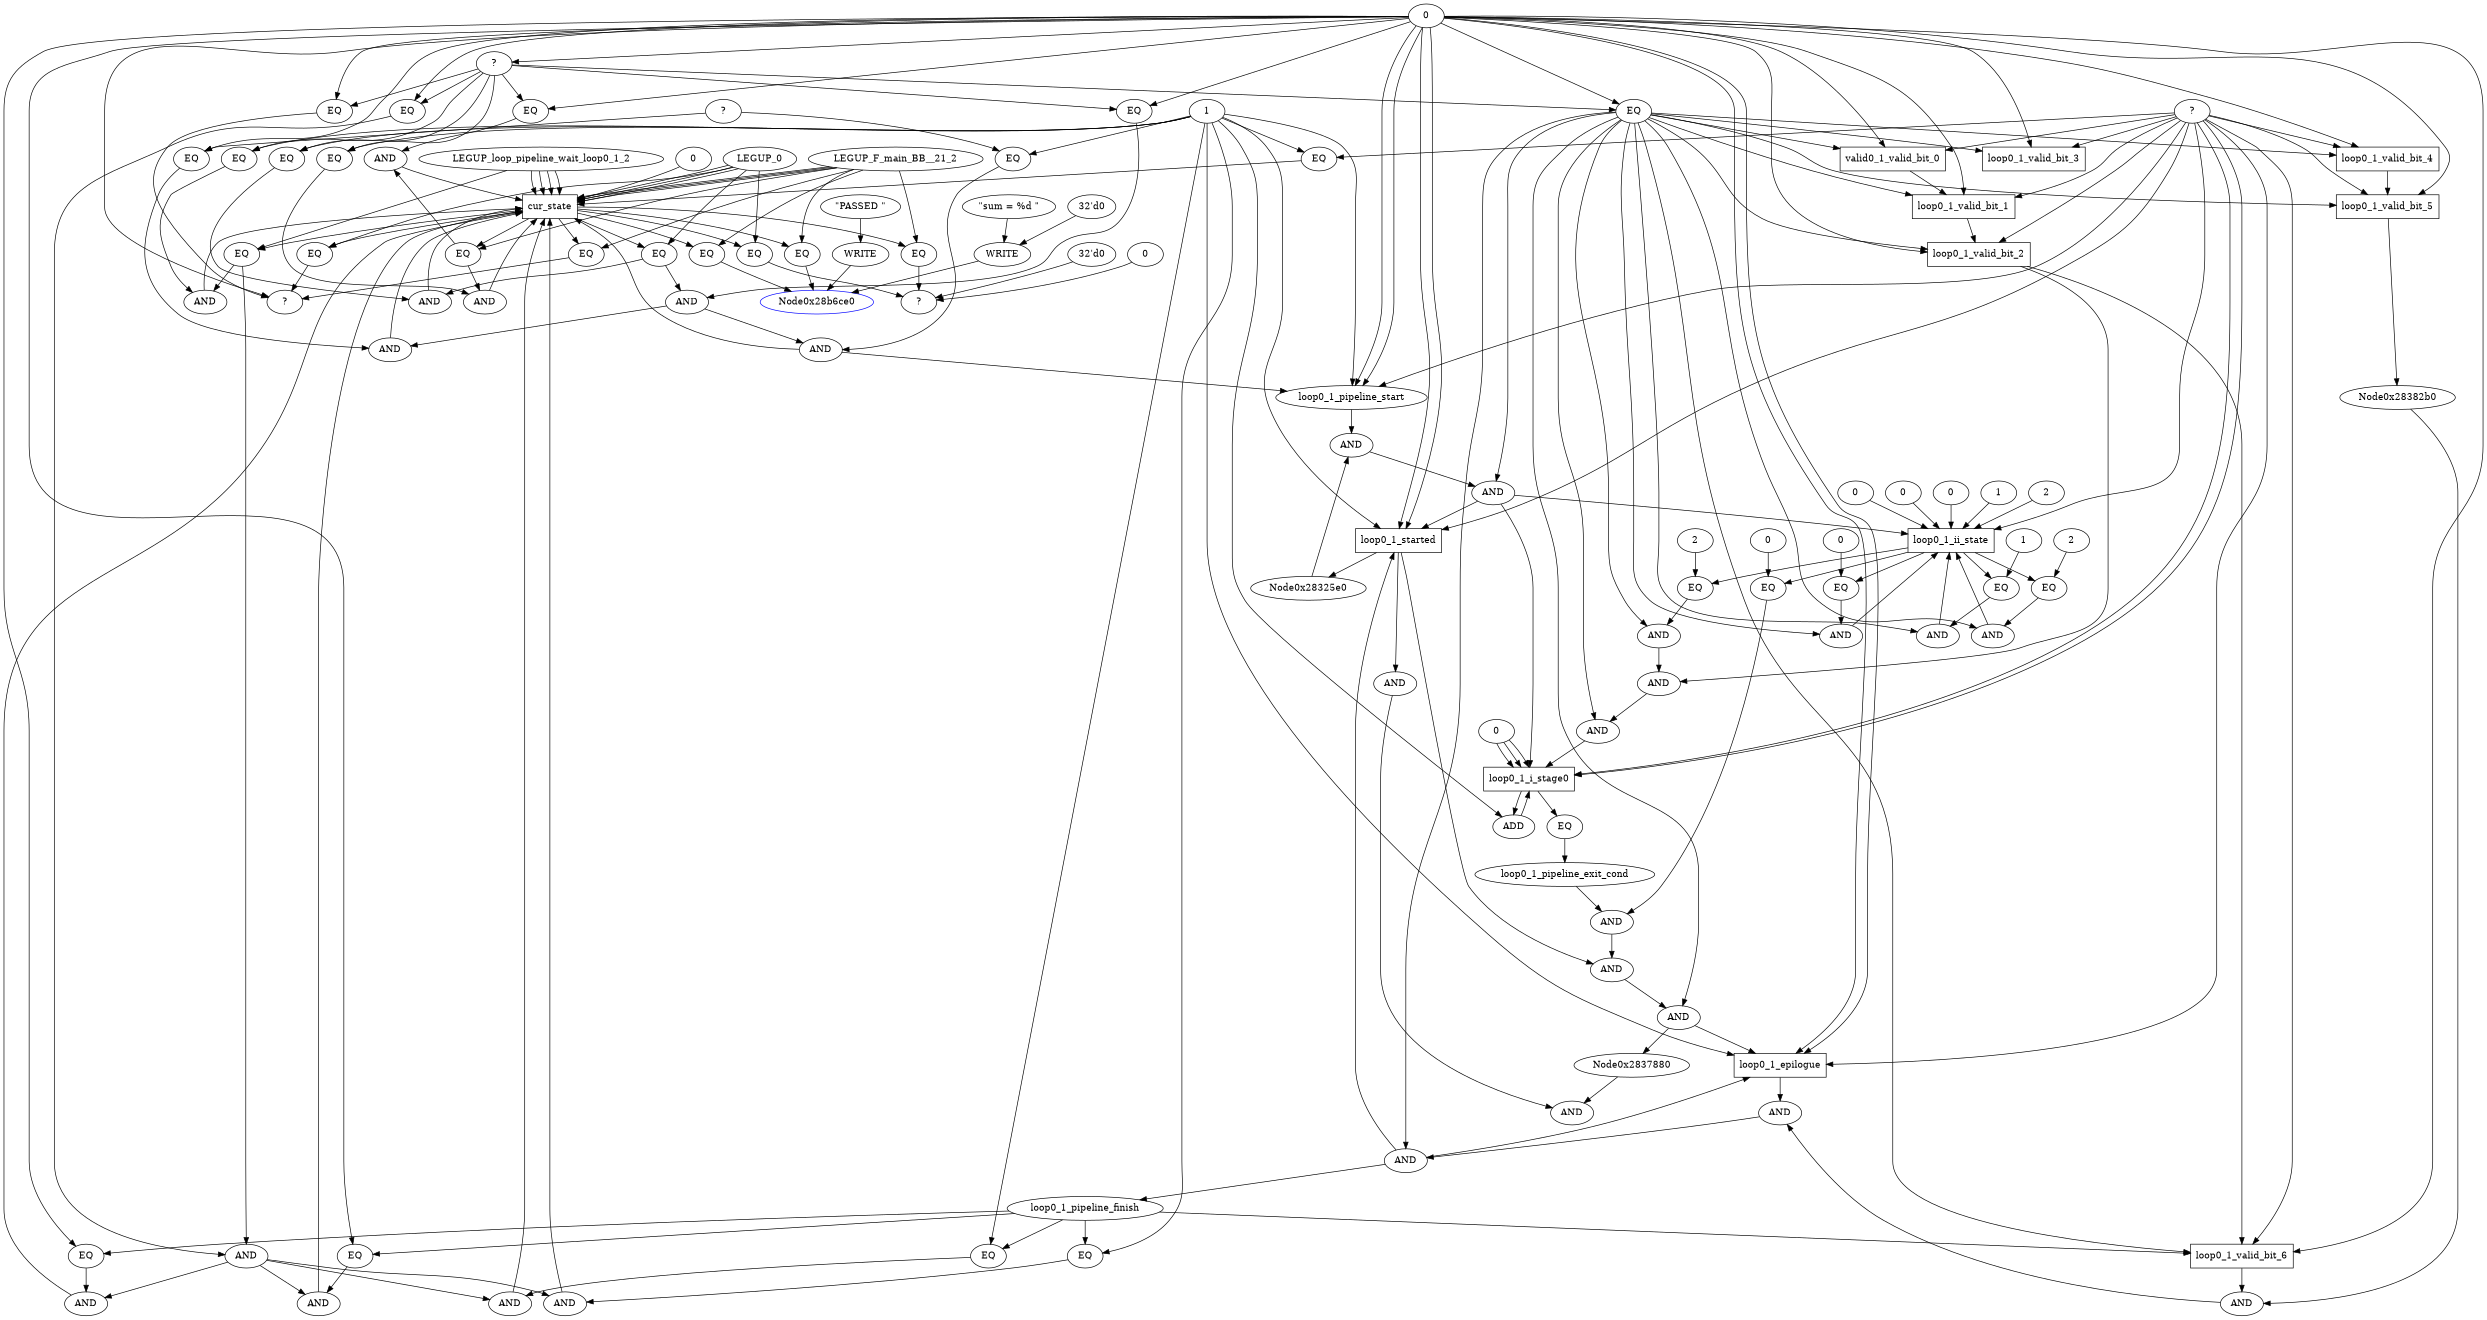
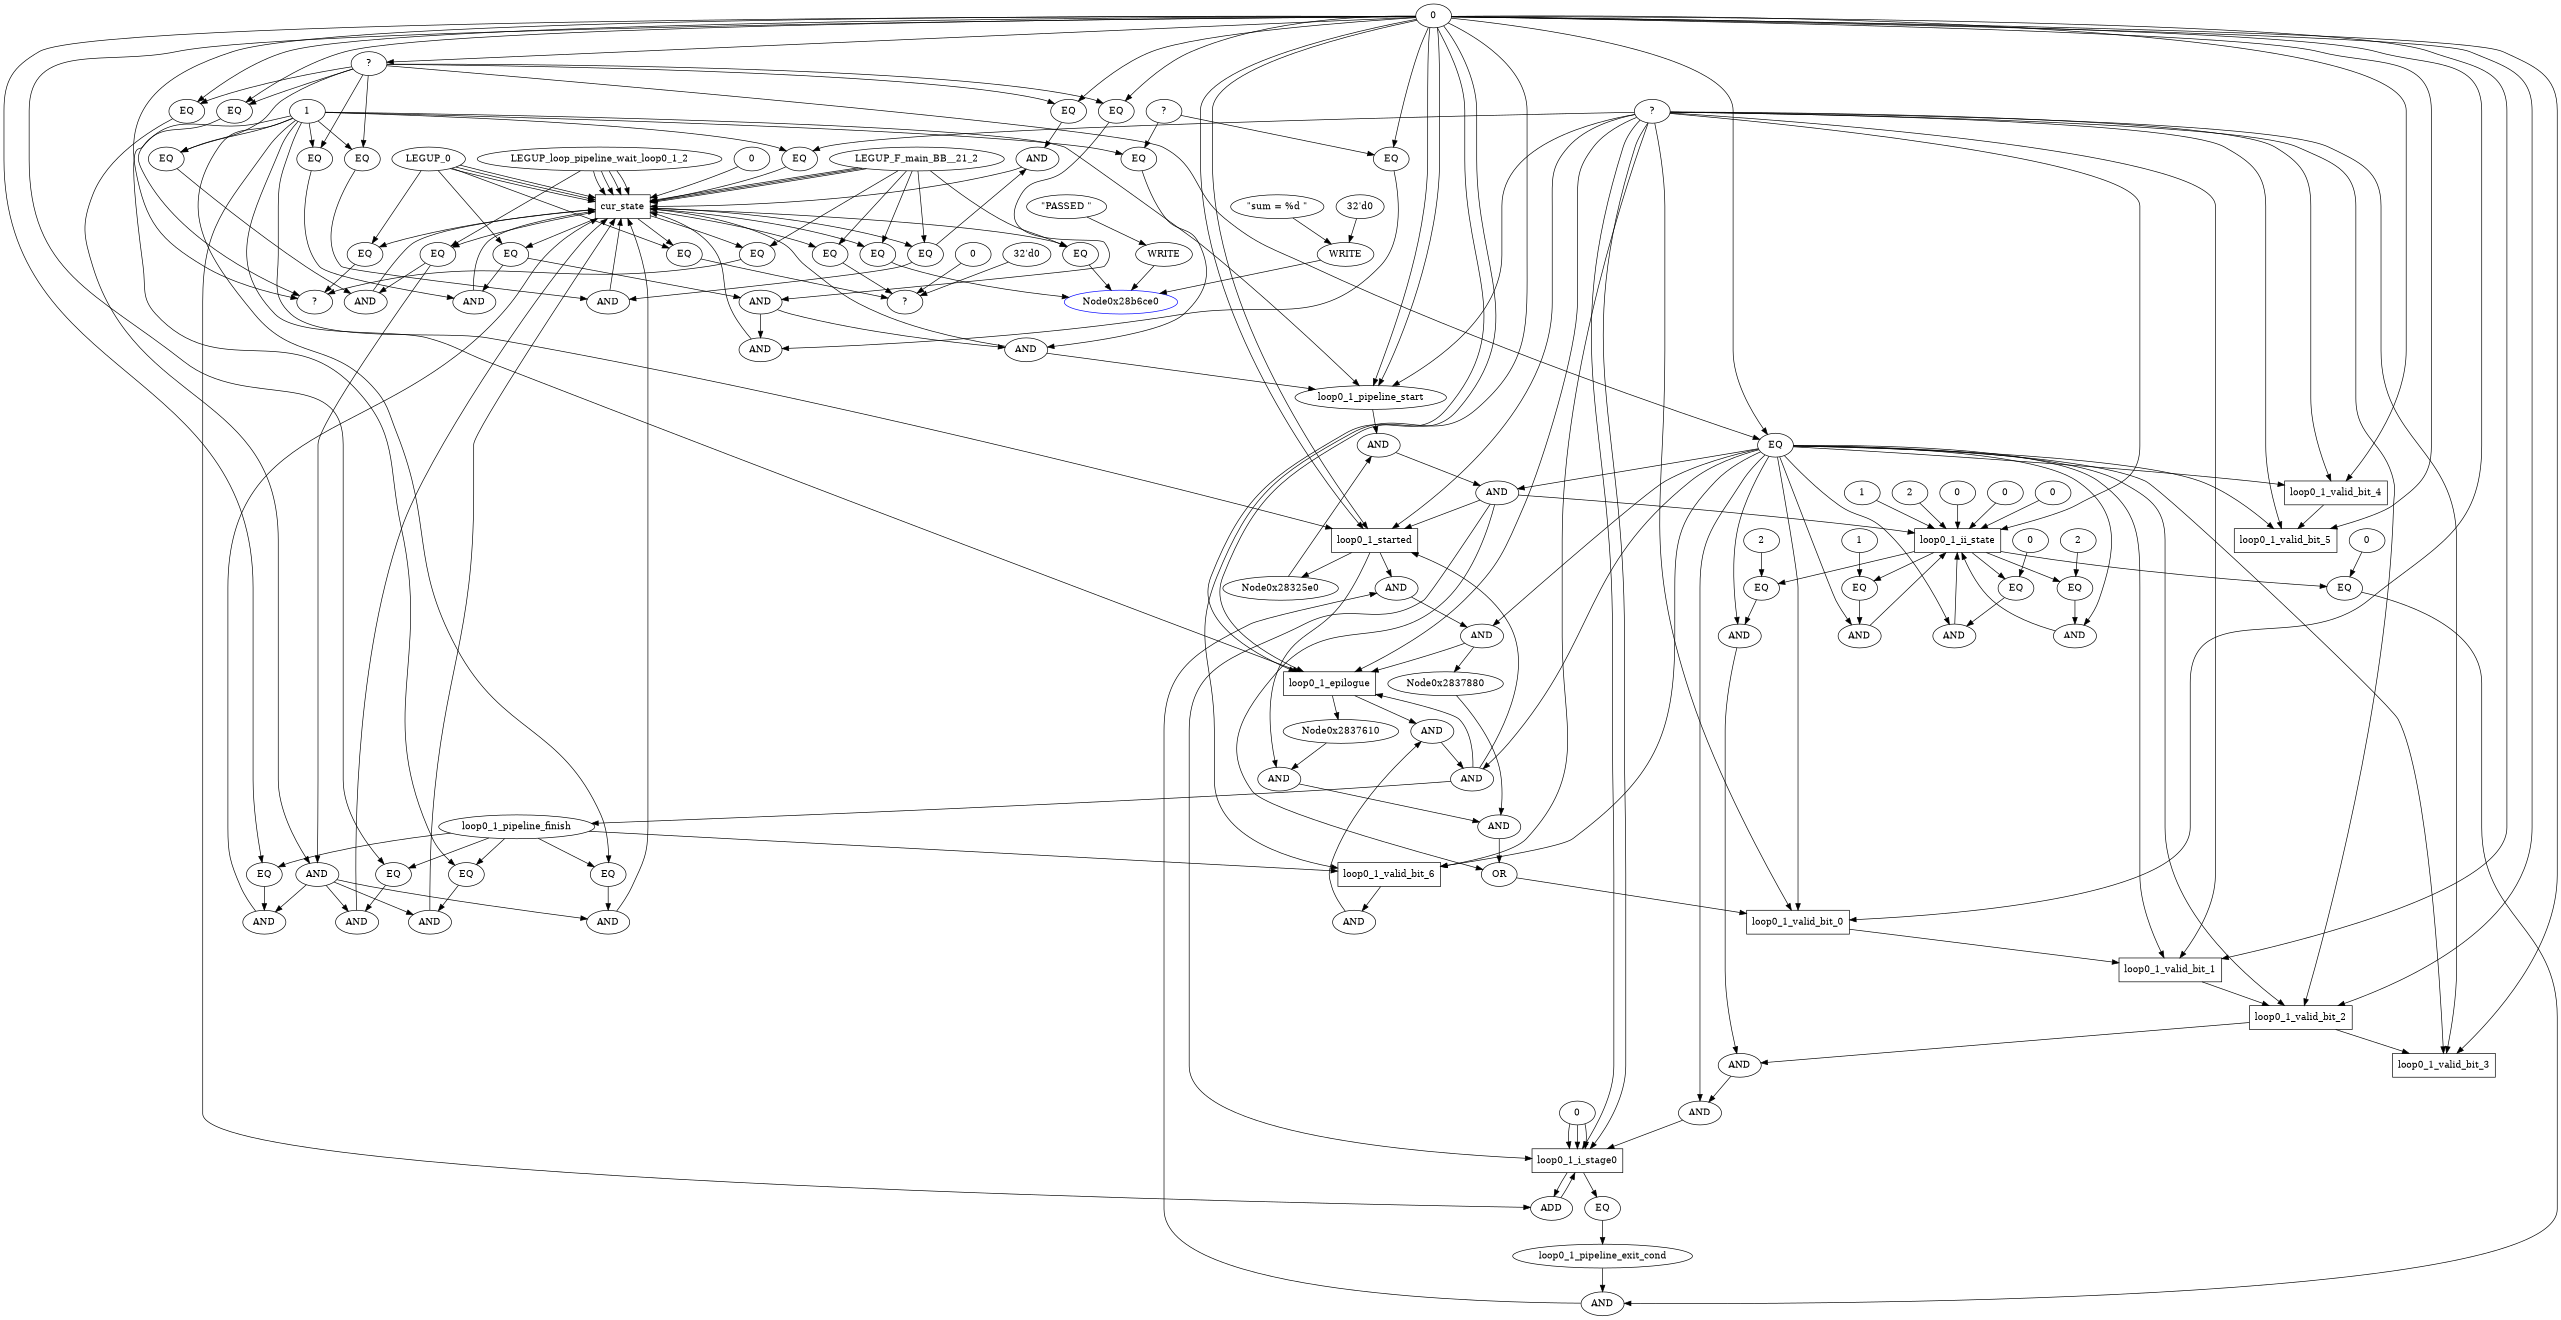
node "valid0_1_valid_bit_0": label "valid0_1_valid_bit_0" -> "loop0_1_valid_bit_0"
node "Node0x28382b0": removed
edge "loop0_1_valid_bit_2" -> "loop0_1_valid_bit_6": now "loop0_1_valid_bit_2" -> "loop0_1_valid_bit_3"
node "Node0x2837610": added
node "OR": added
